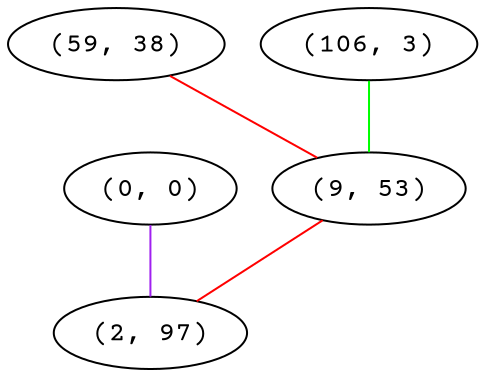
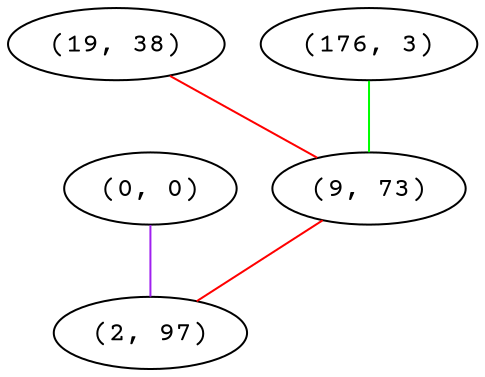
node "(59, 38)": label "(59, 38)" -> "(19, 38)"
node "(106, 3)": label "(106, 3)" -> "(176, 3)"
node "(9, 53)": label "(9, 53)" -> "(9, 73)"
